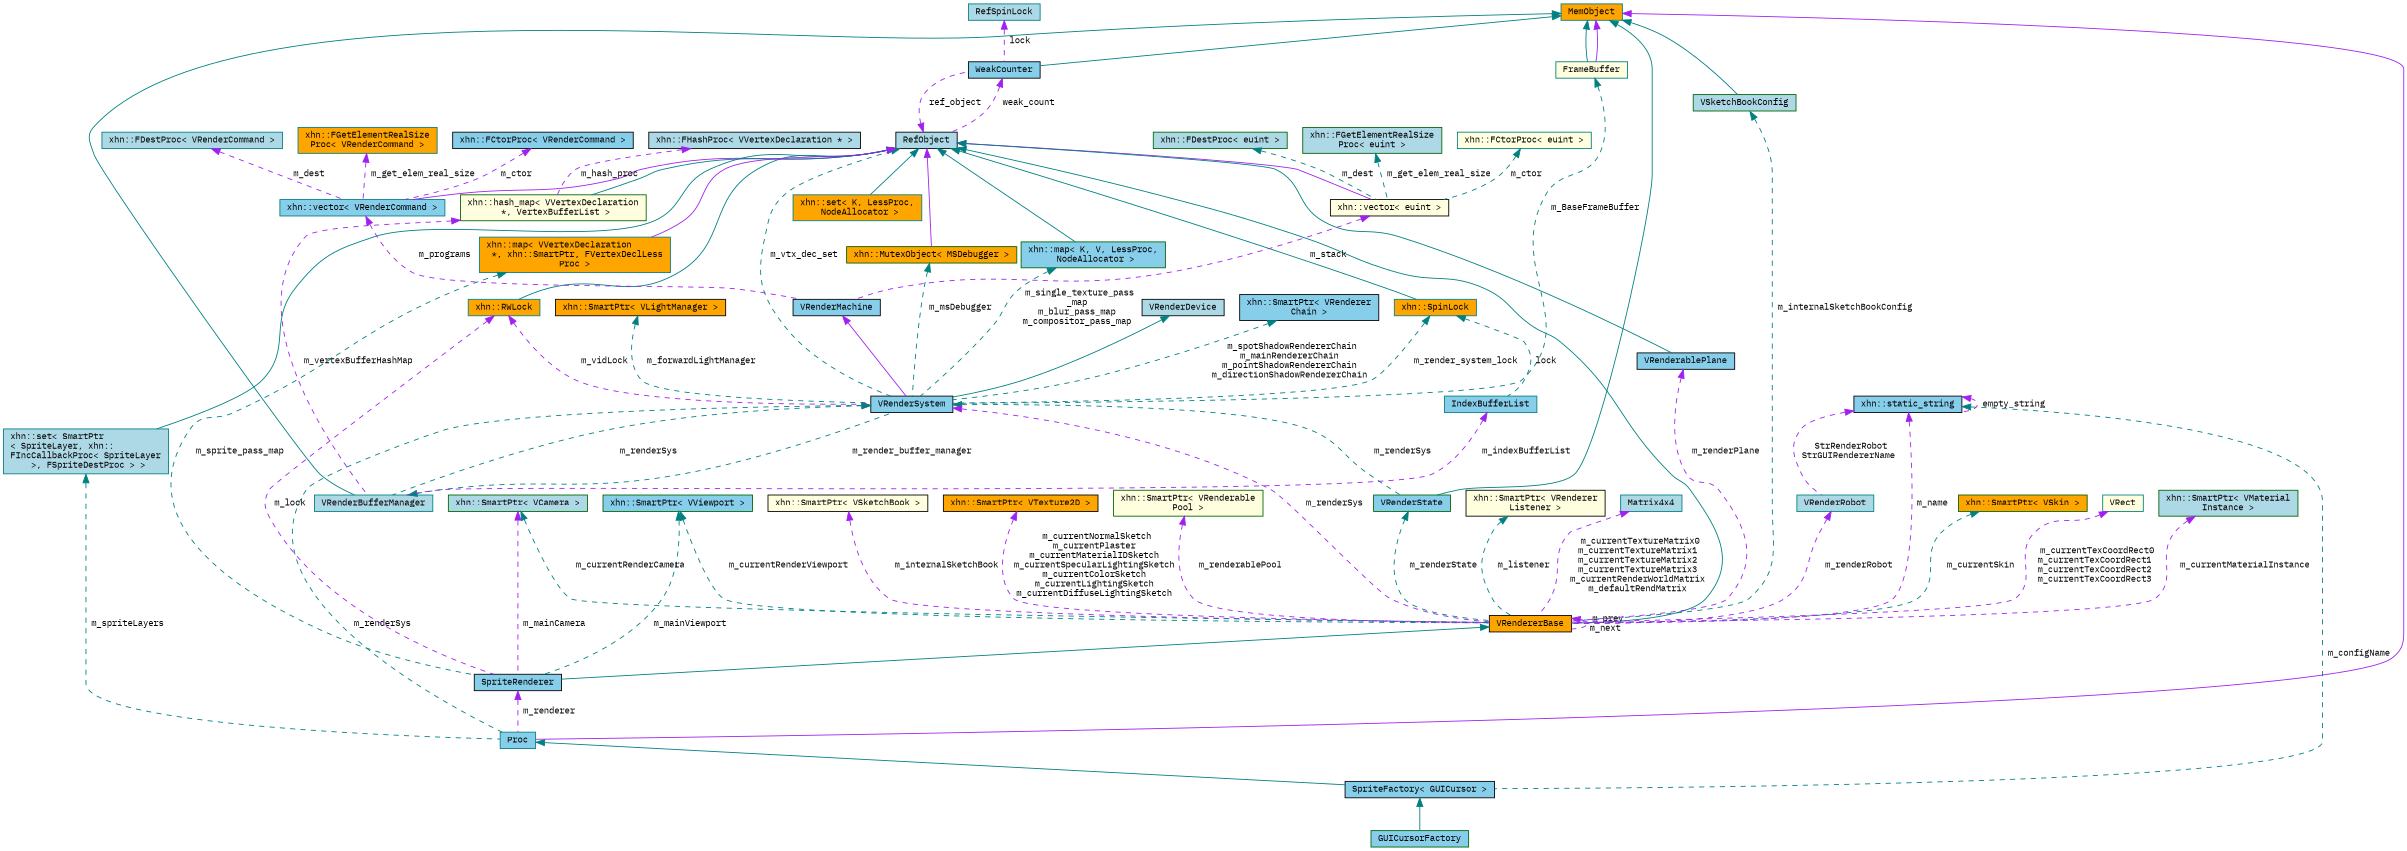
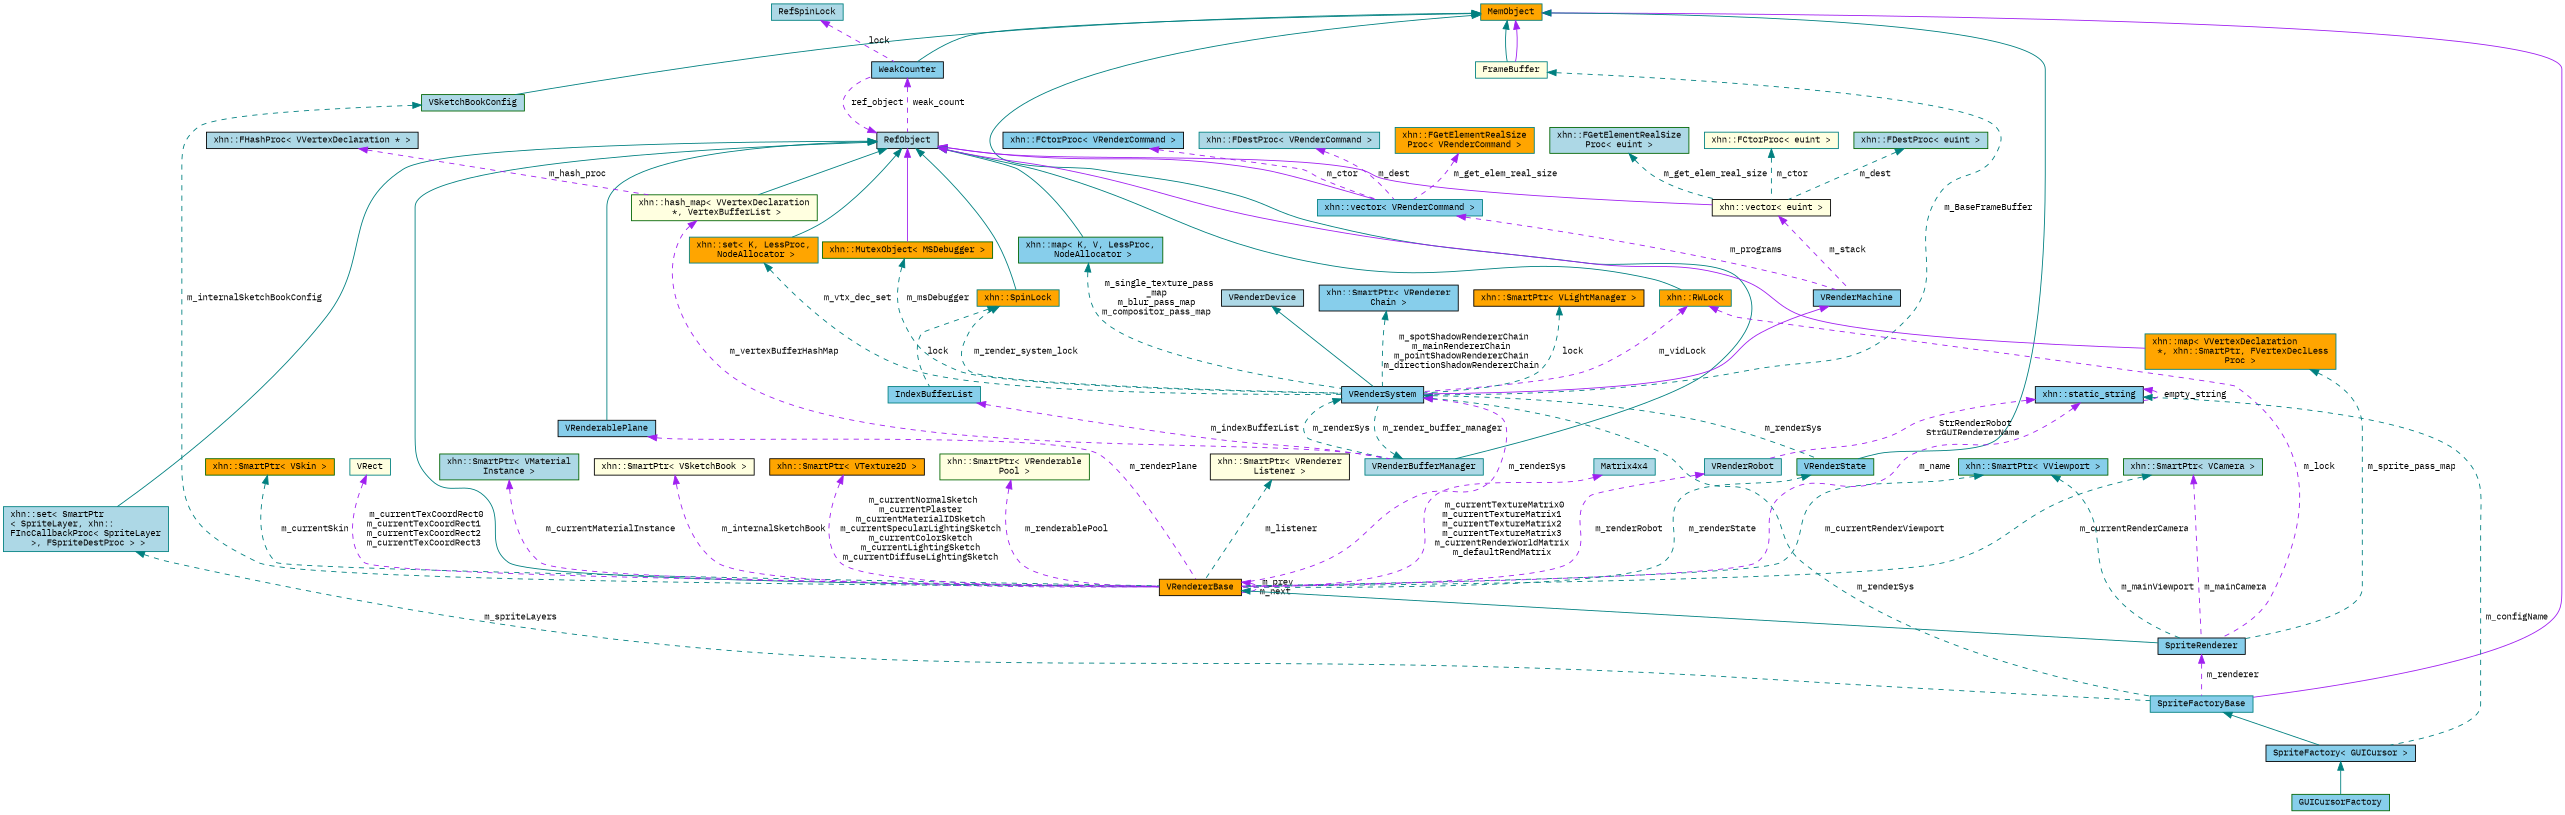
edge "VRenderSystem" -> "RefObject": now "VRenderSystem" -> "xhn::set< K, LessProc, NodeAllocator >"
edge "VRenderSystem" -> "xhn::SmartPtr< VLightManager >": label " m_forwardLightManager" -> " lock"
node "Proc": label "Proc" -> "SpriteFactoryBase"
